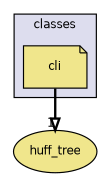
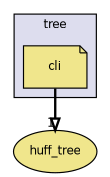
cluster "classes": label "classes" -> "tree"
